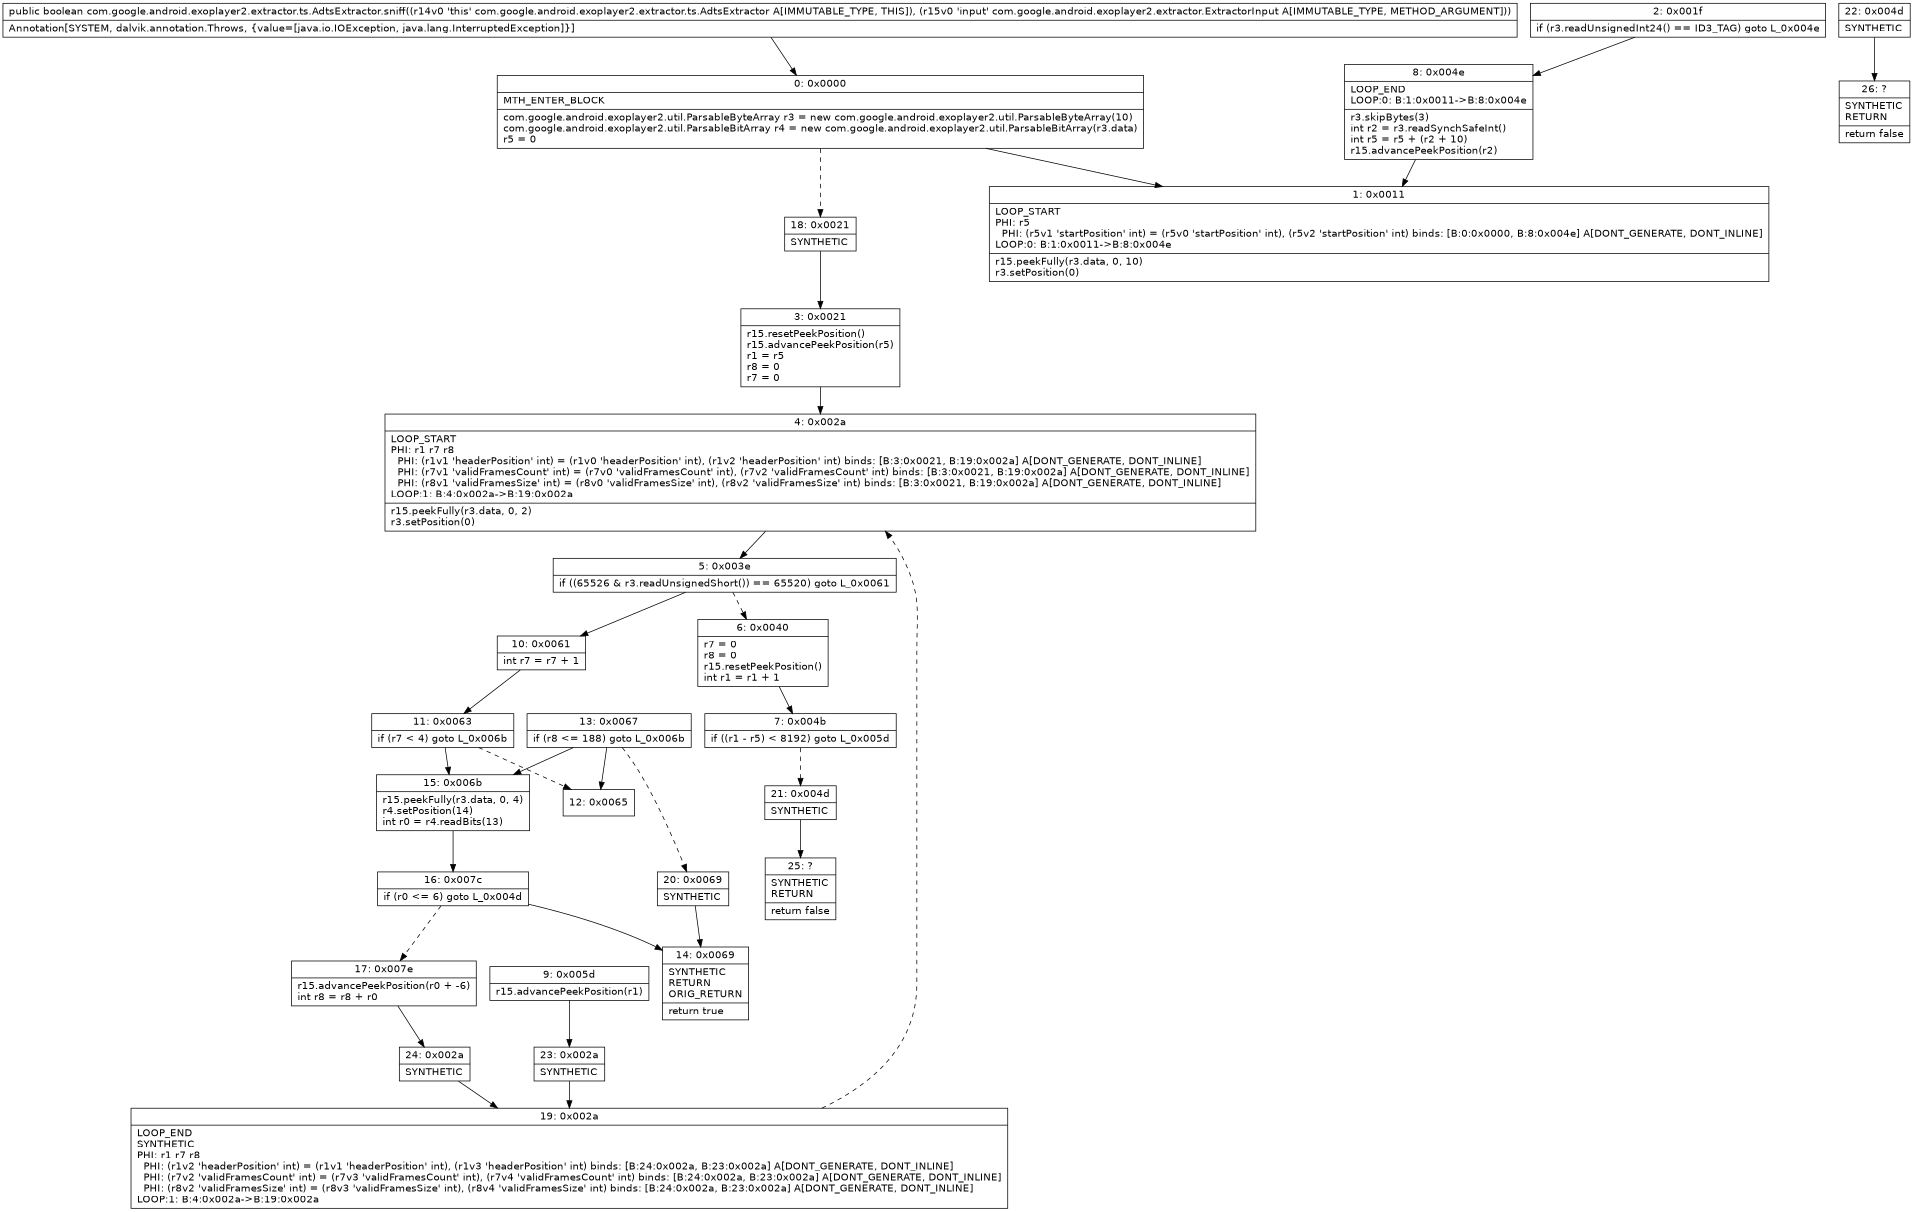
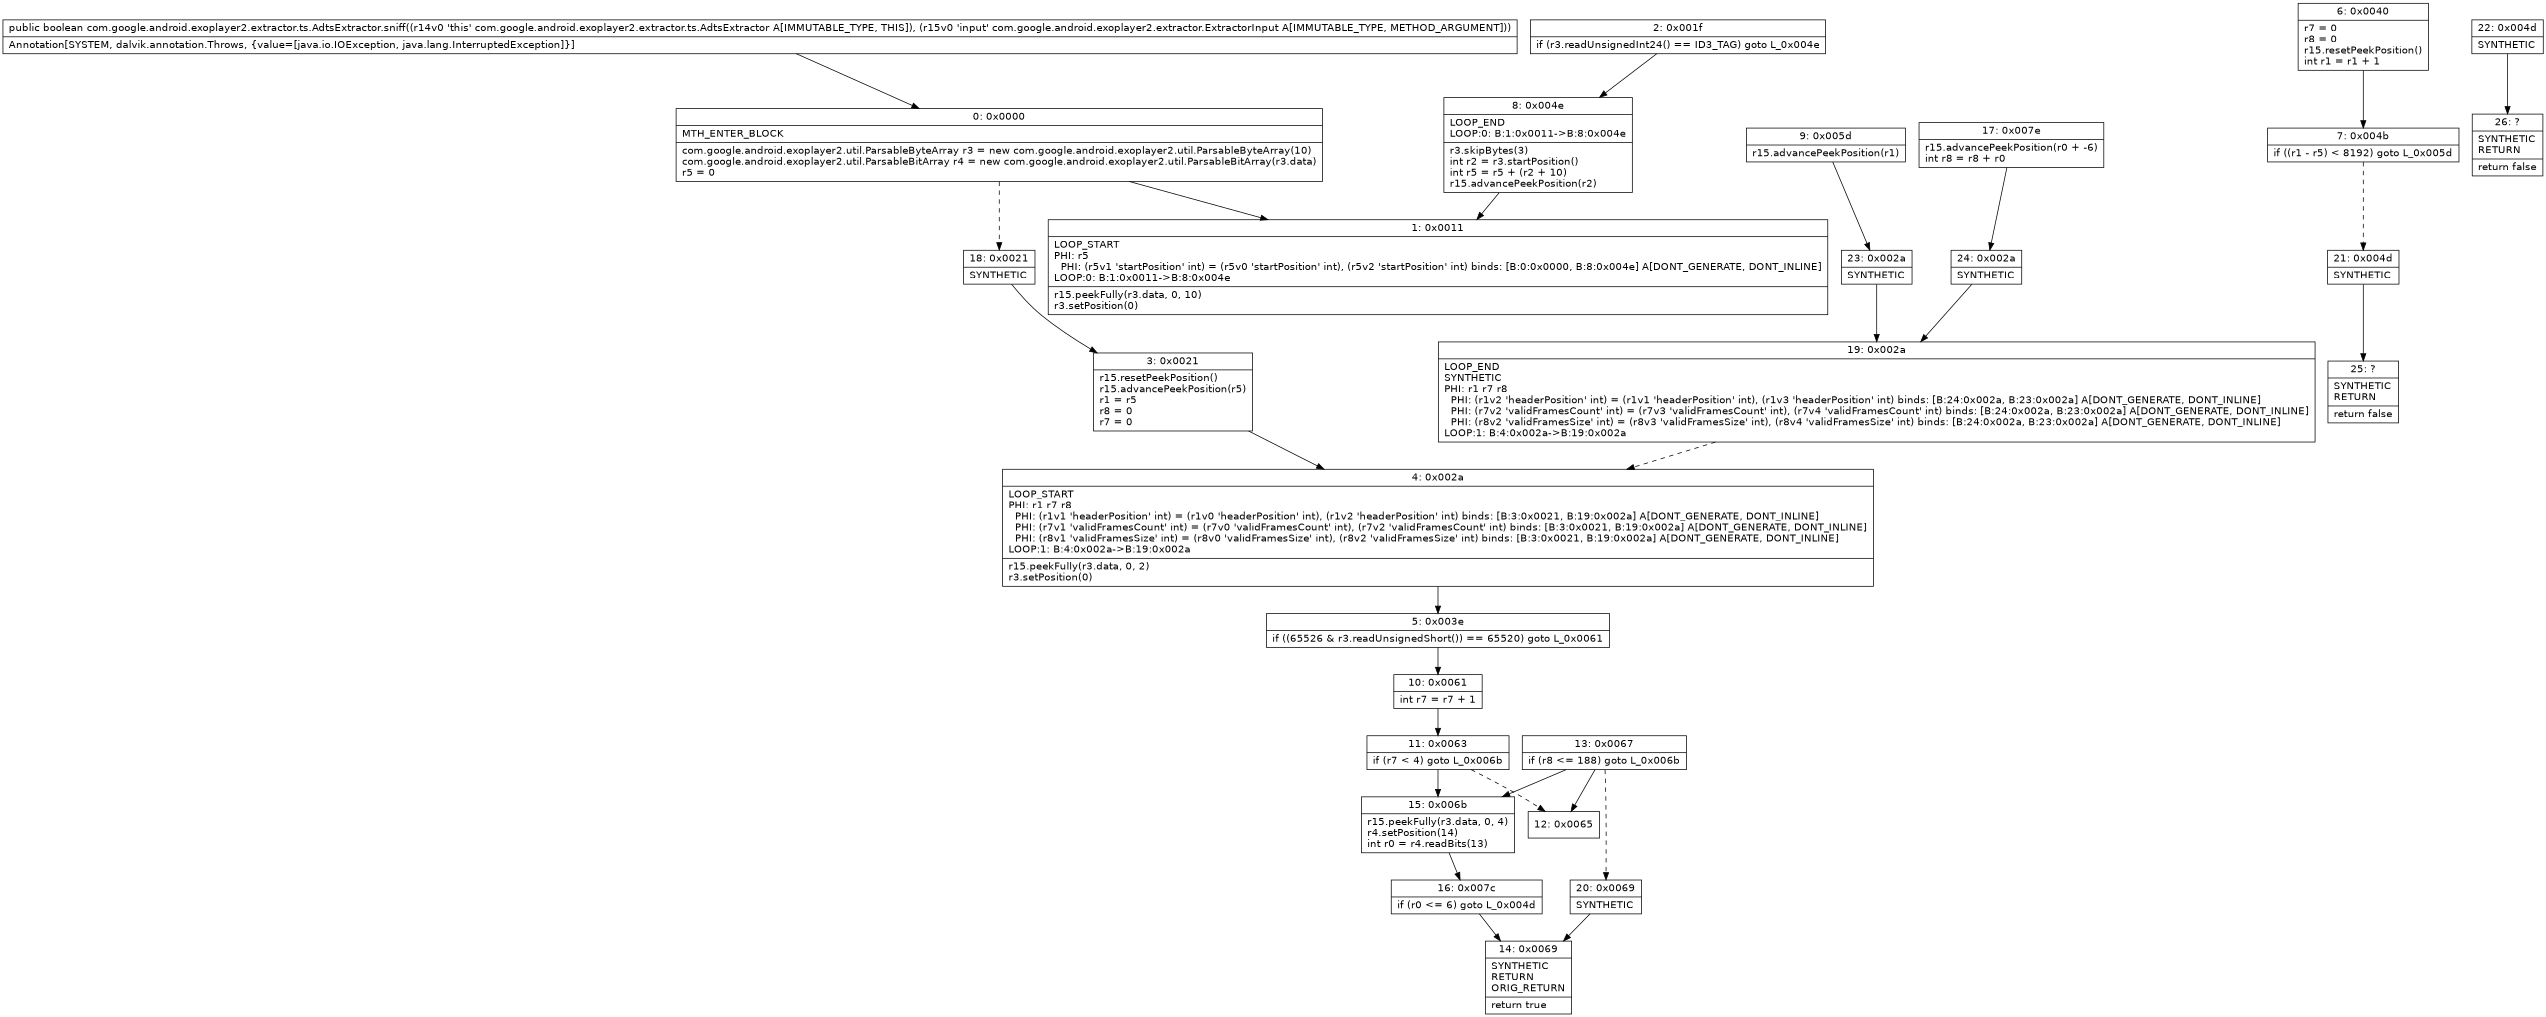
node "8: 0x004e": text "int r2 = r3.readSynchSafeInt()" -> "int r2 = r3.startPosition()"
edge "5: 0x003e" -> "6: 0x0040": removed
edge "16: 0x007c" -> "17: 0x007e": removed
